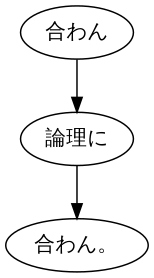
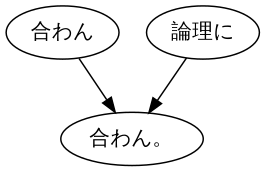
edge "合わん" -> "論理に": now "合わん" -> "合わん。"
